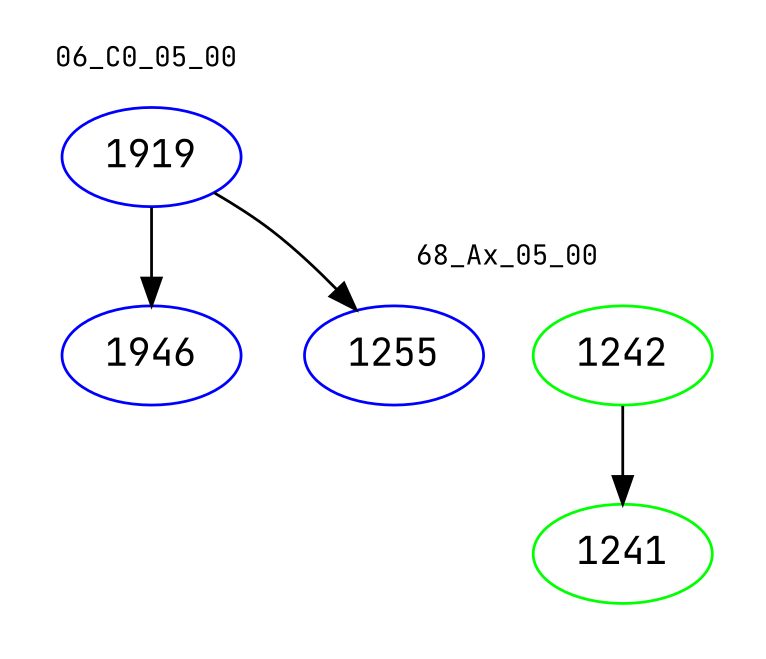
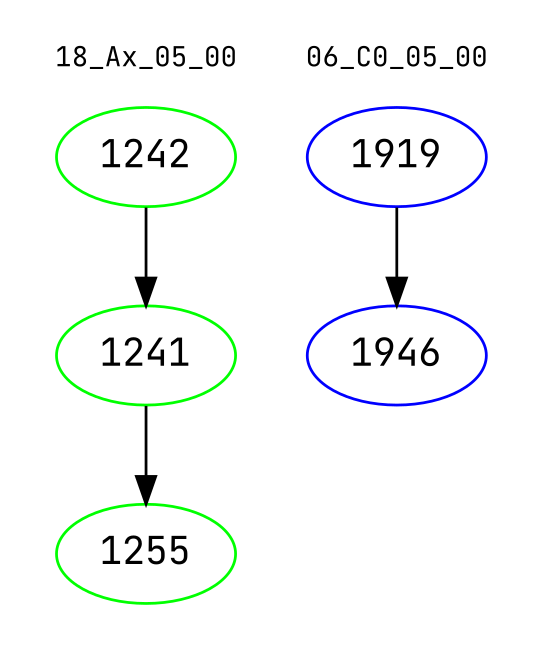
edge "1919" -> "1255": now "1241" -> "1255"
cluster "68_Ax_05_00": label "68_Ax_05_00" -> "18_Ax_05_00"
node "1255": color blue -> green
